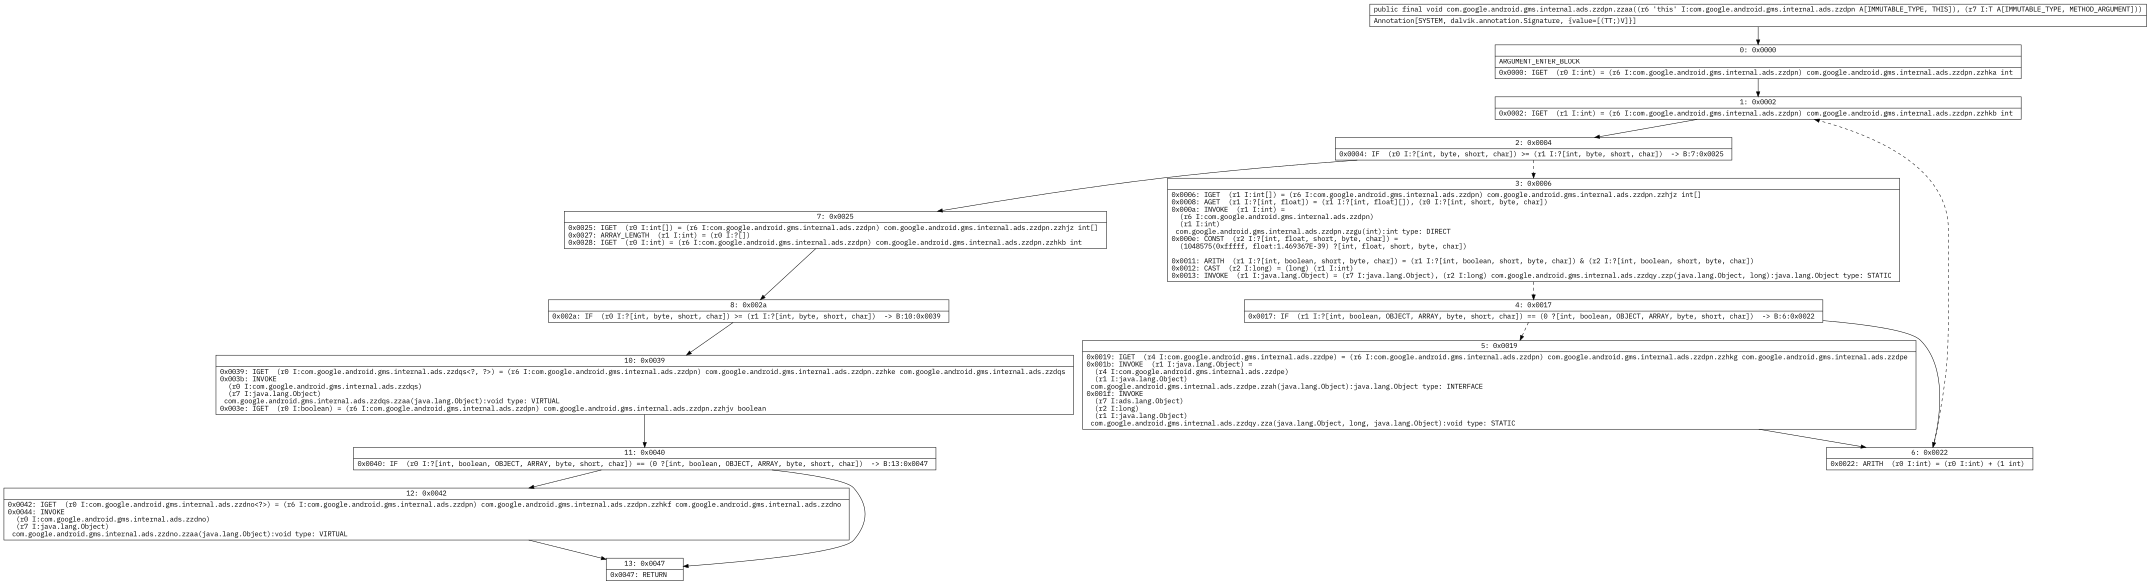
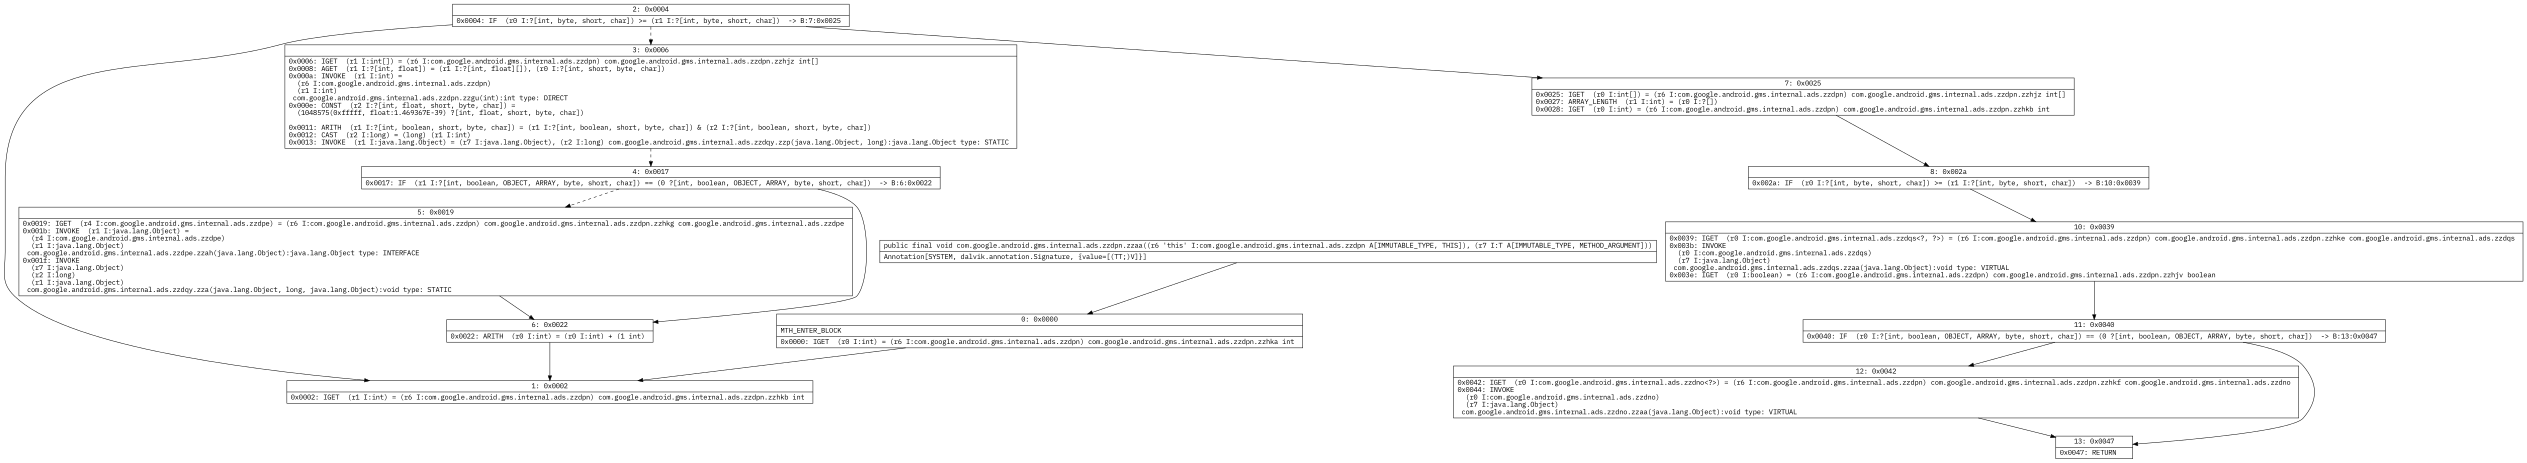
node "0: 0x0000": text "ARGUMENT_ENTER_BLOCK" -> "MTH_ENTER_BLOCK"
edge "1: 0x0002" -> "2: 0x0004": reversed
edge "6: 0x0022" -> "1: 0x0002": style dashed -> solid
node "5: 0x0019": text "(r7 I:ads.lang.Object)" -> "(r7 I:java.lang.Object)"
